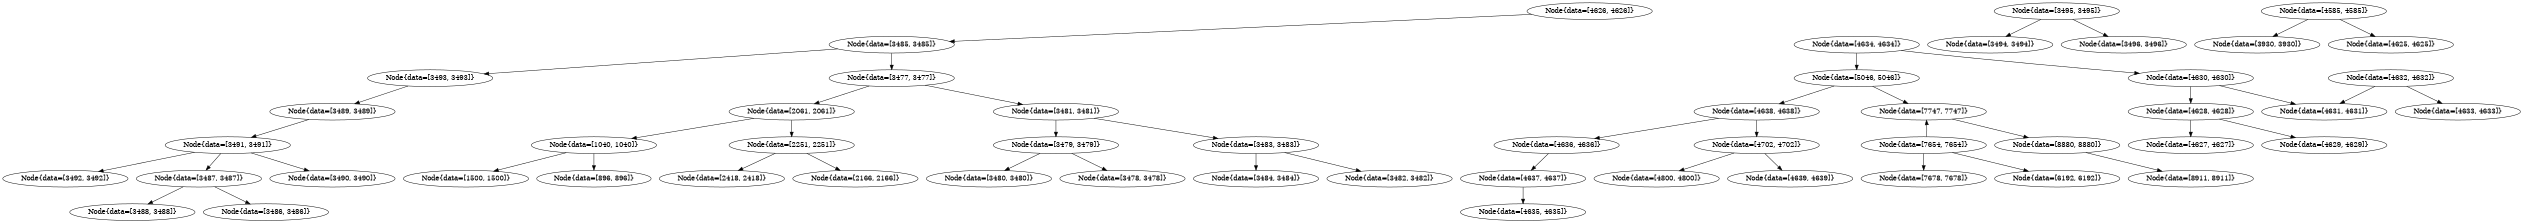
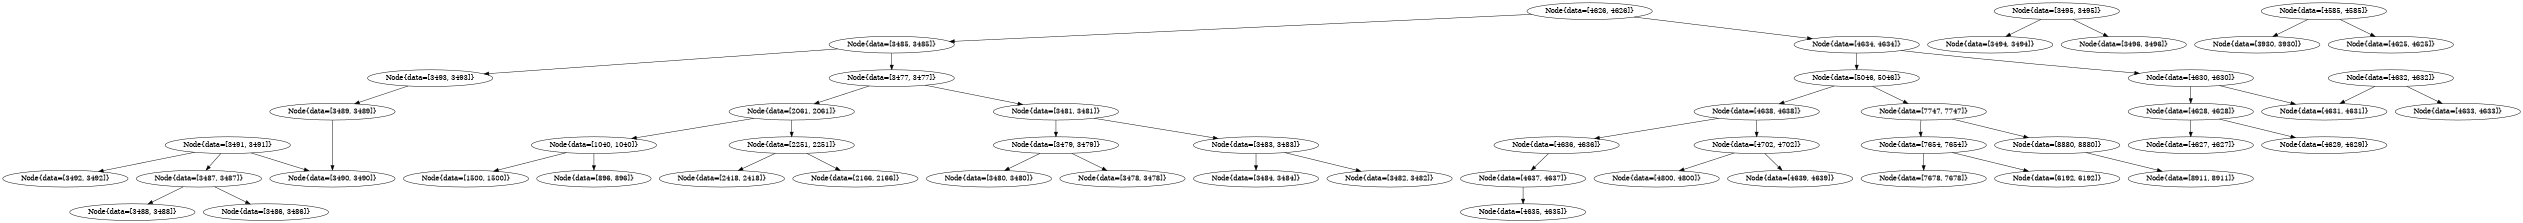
edge "Node{data=[4626, 4626]}" -> "Node{data=[4634, 4634]}": added
edge "Node{data=[3489, 3489]}" -> "Node{data=[3491, 3491]}": now "Node{data=[3489, 3489]}" -> "Node{data=[3490, 3490]}"
edge "Node{data=[7654, 7654]}" -> "Node{data=[7747, 7747]}": reversed
